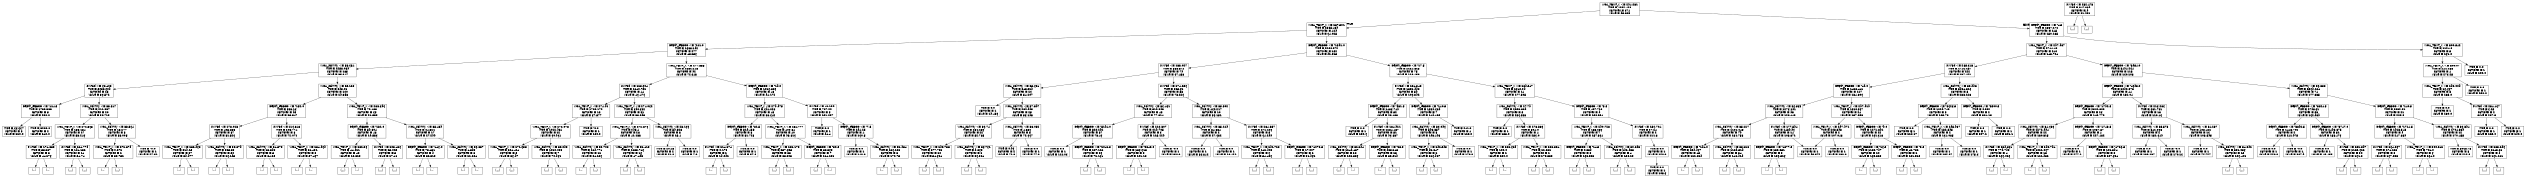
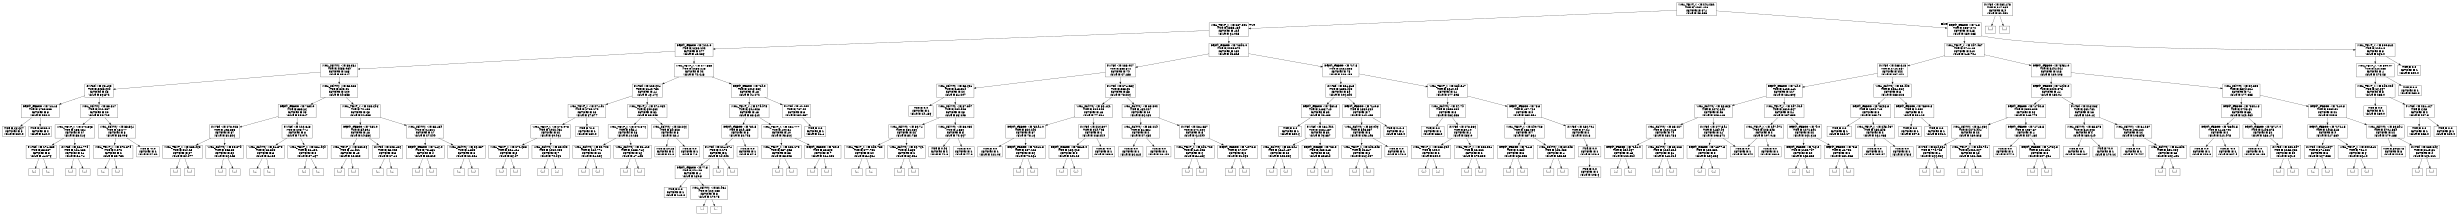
edge "SWrad <= 41.132 mse = 787.22 samples = 5 value = 151.057" -> "Depth_GEBCO <= -7.5 mse = 294.25 samples = 4 value = 160.5": now "SWrad <= 214.274 mse = 0.178 samples = 2 value = 19.092" -> "Depth_GEBCO <= -7.5 mse = 294.25 samples = 4 value = 160.5"
